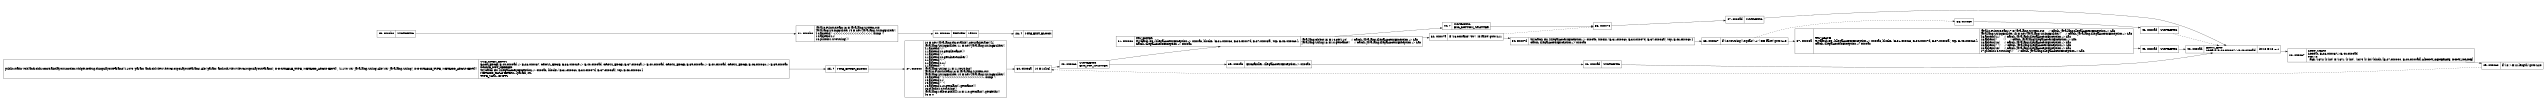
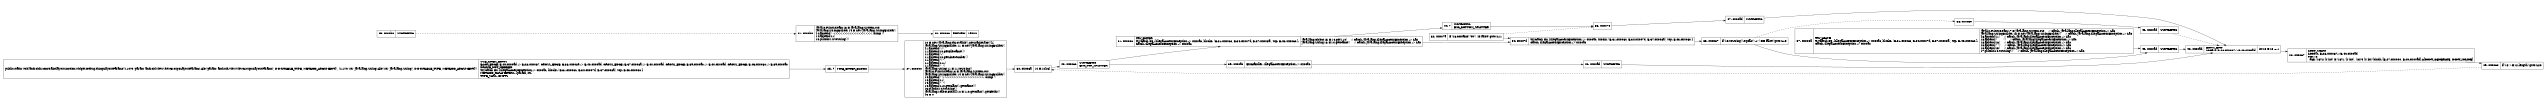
edge "45: 0x00b0" -> "41: 0x00b0": style solid -> dashed
node "26: ?": removed
edge "31: 0x006c" -> "32: 0x007a": now "31: 0x006c" -> "34: 0x007d"
edge "35: 0x0087" -> "37: 0x008a": now "35: 0x0087" -> "49: 0x00ad"
